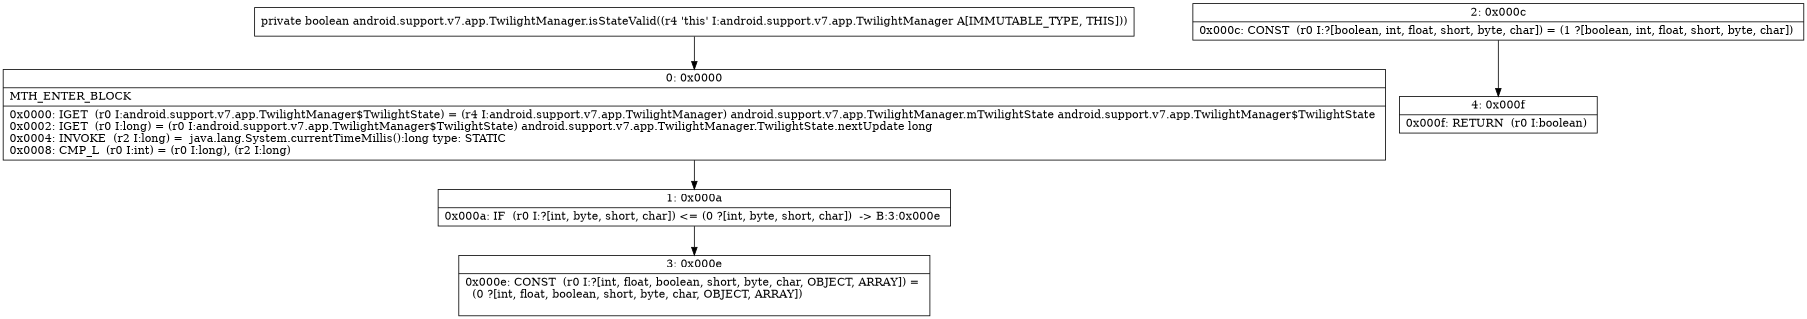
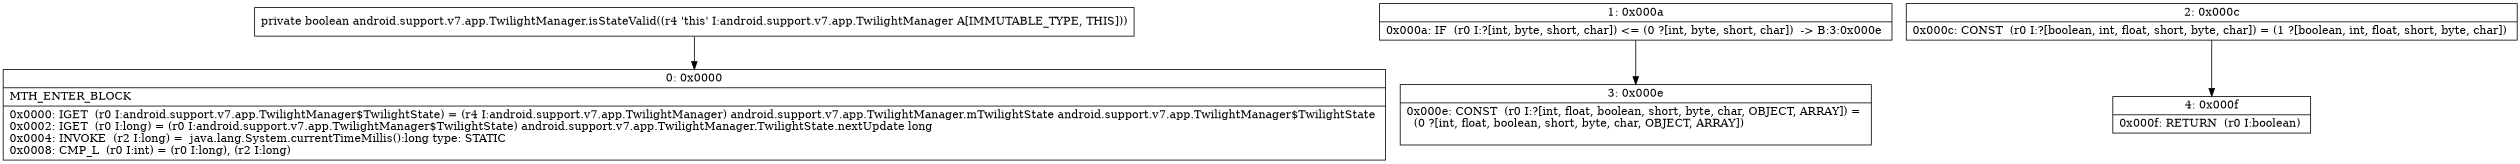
edge "0: 0x0000" -> "1: 0x000a": removed
